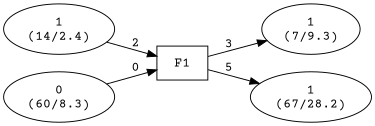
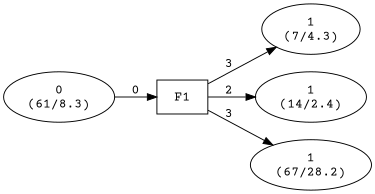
node "1 (7/9.3)": label "1 (7/9.3)" -> "1 (7/4.3)"
edge "1 (14/2.4)" -> "F1": reversed
edge "F1" -> "1 (67/28.2)": label "5" -> "3"
node "0 (60/8.3)": label "0 (60/8.3)" -> "0 (61/8.3)"
